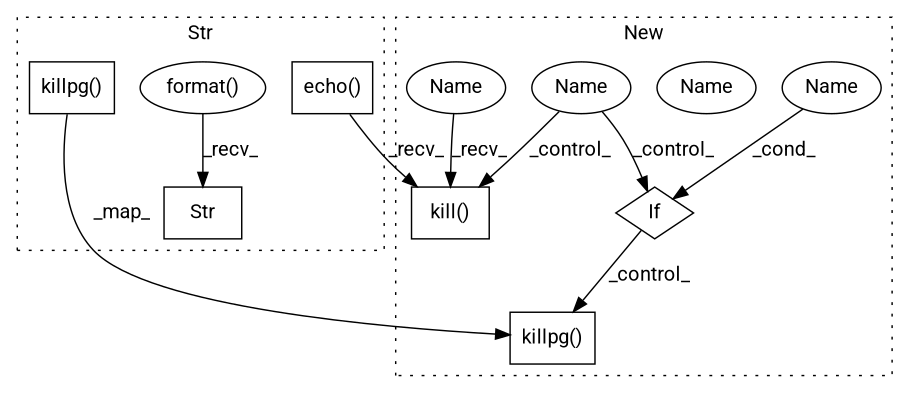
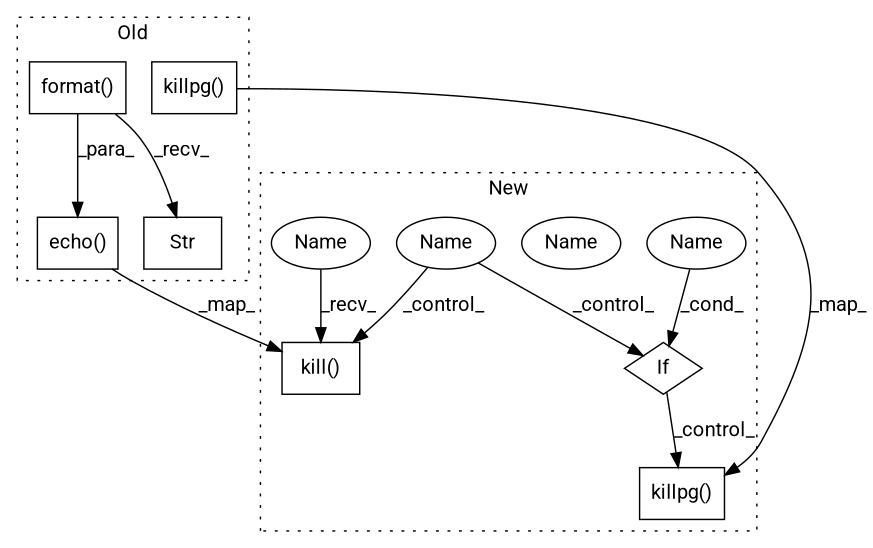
cluster "Str": label "Str" -> "Old"
node "format()": shape ellipse -> box
edge "echo()" -> "kill()": label "_recv_" -> "_map_"
edge "format()" -> "echo()": added, label "_para_"
